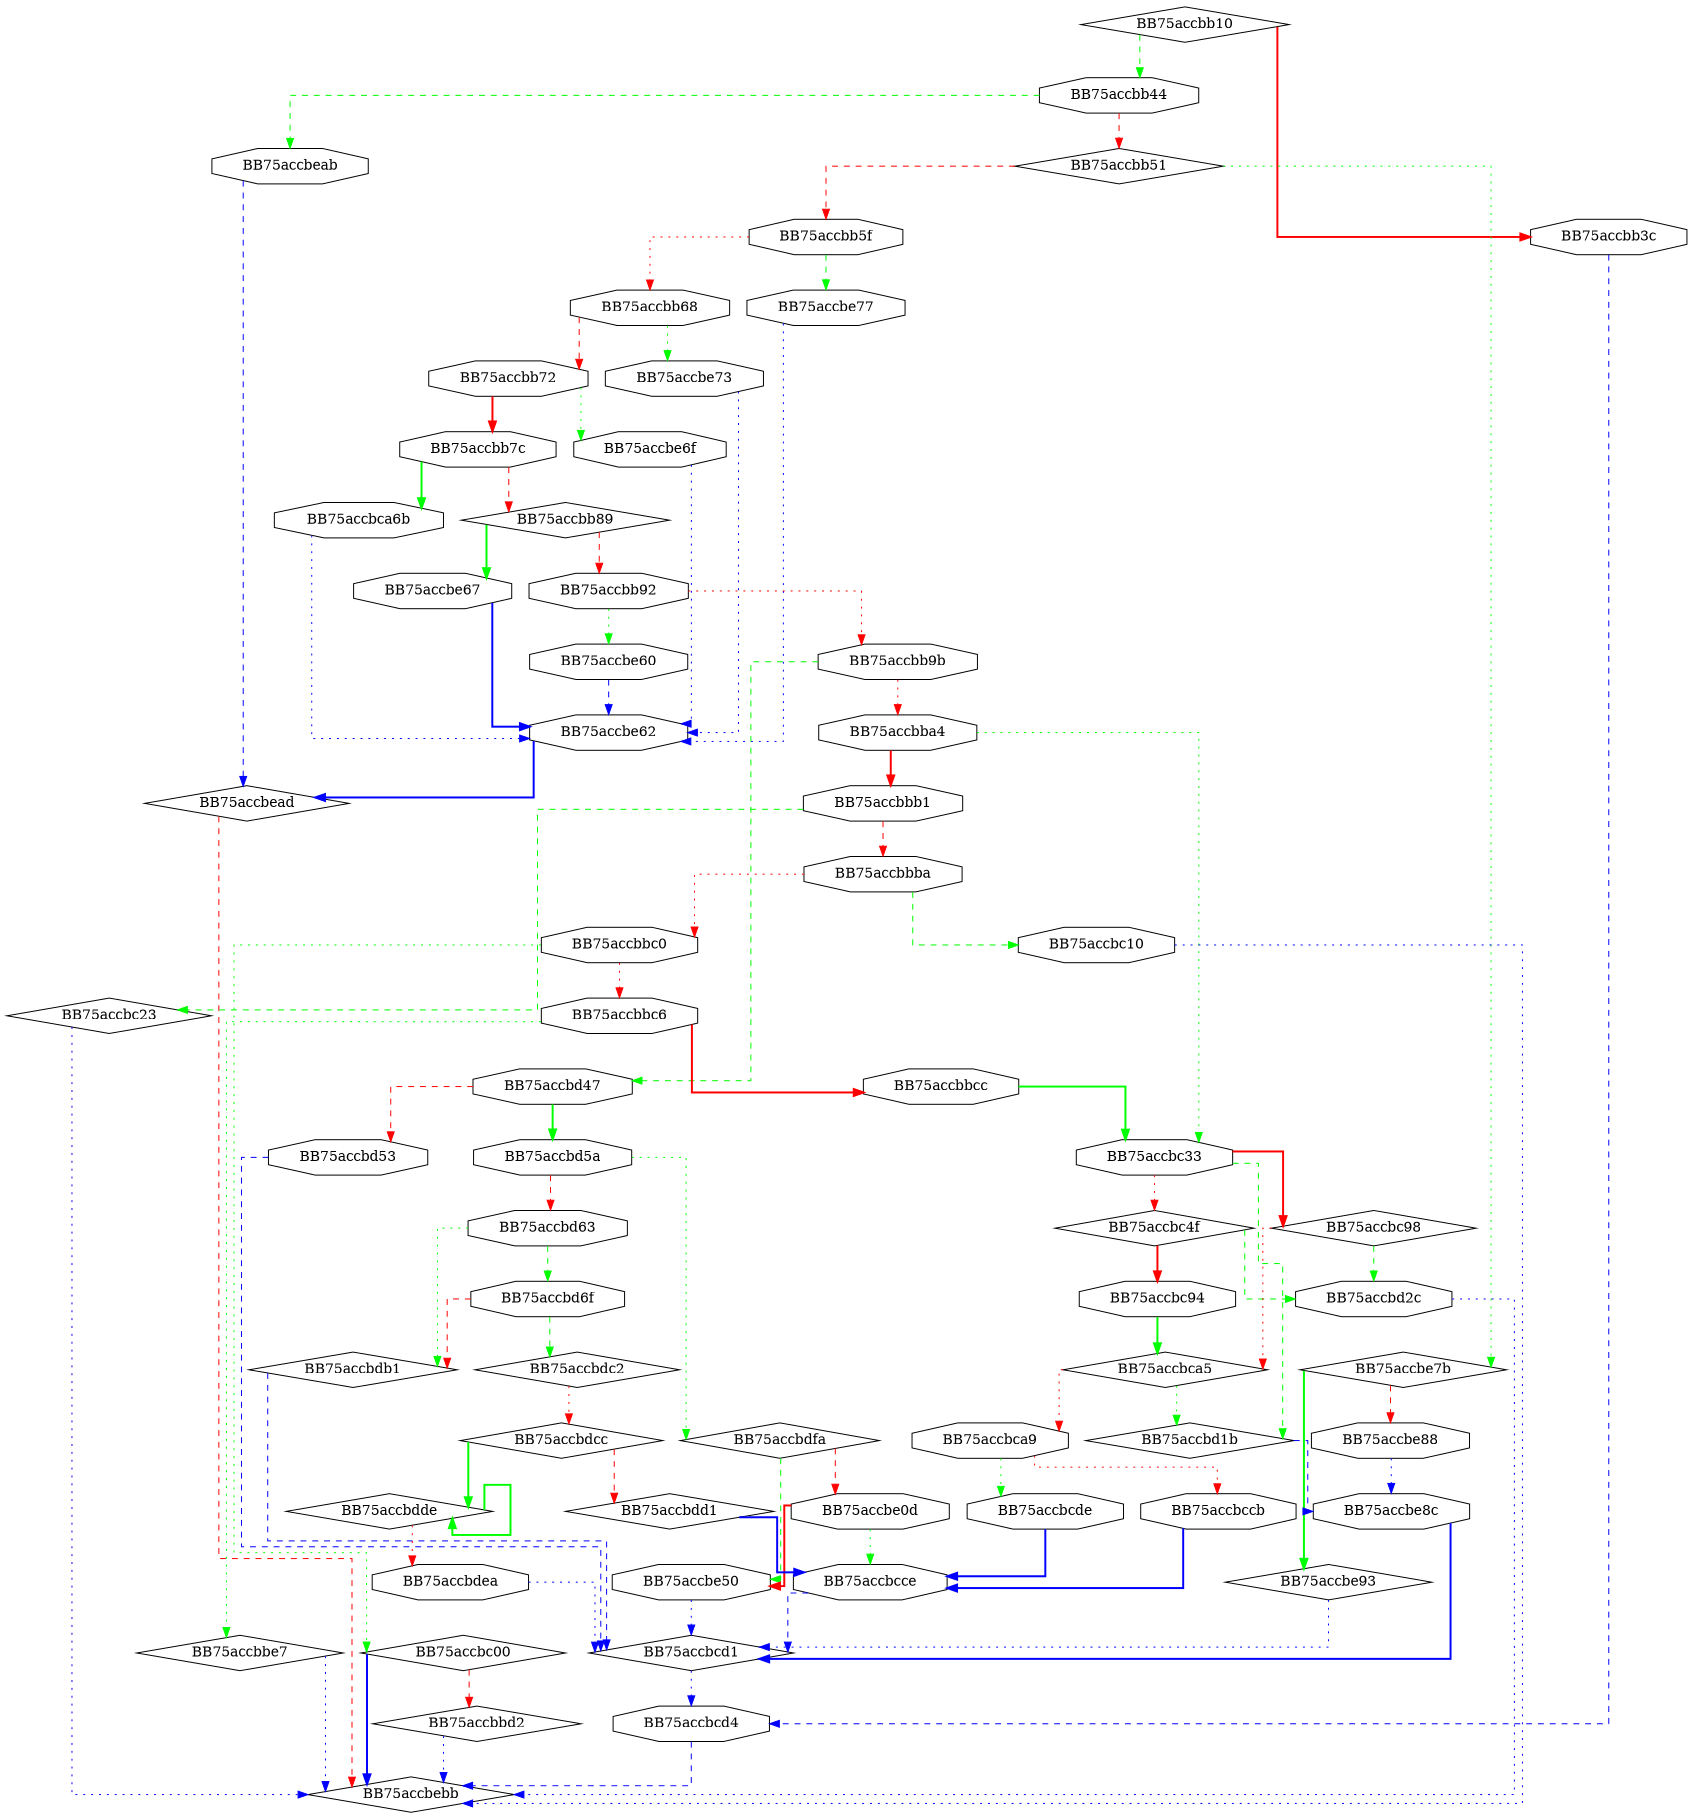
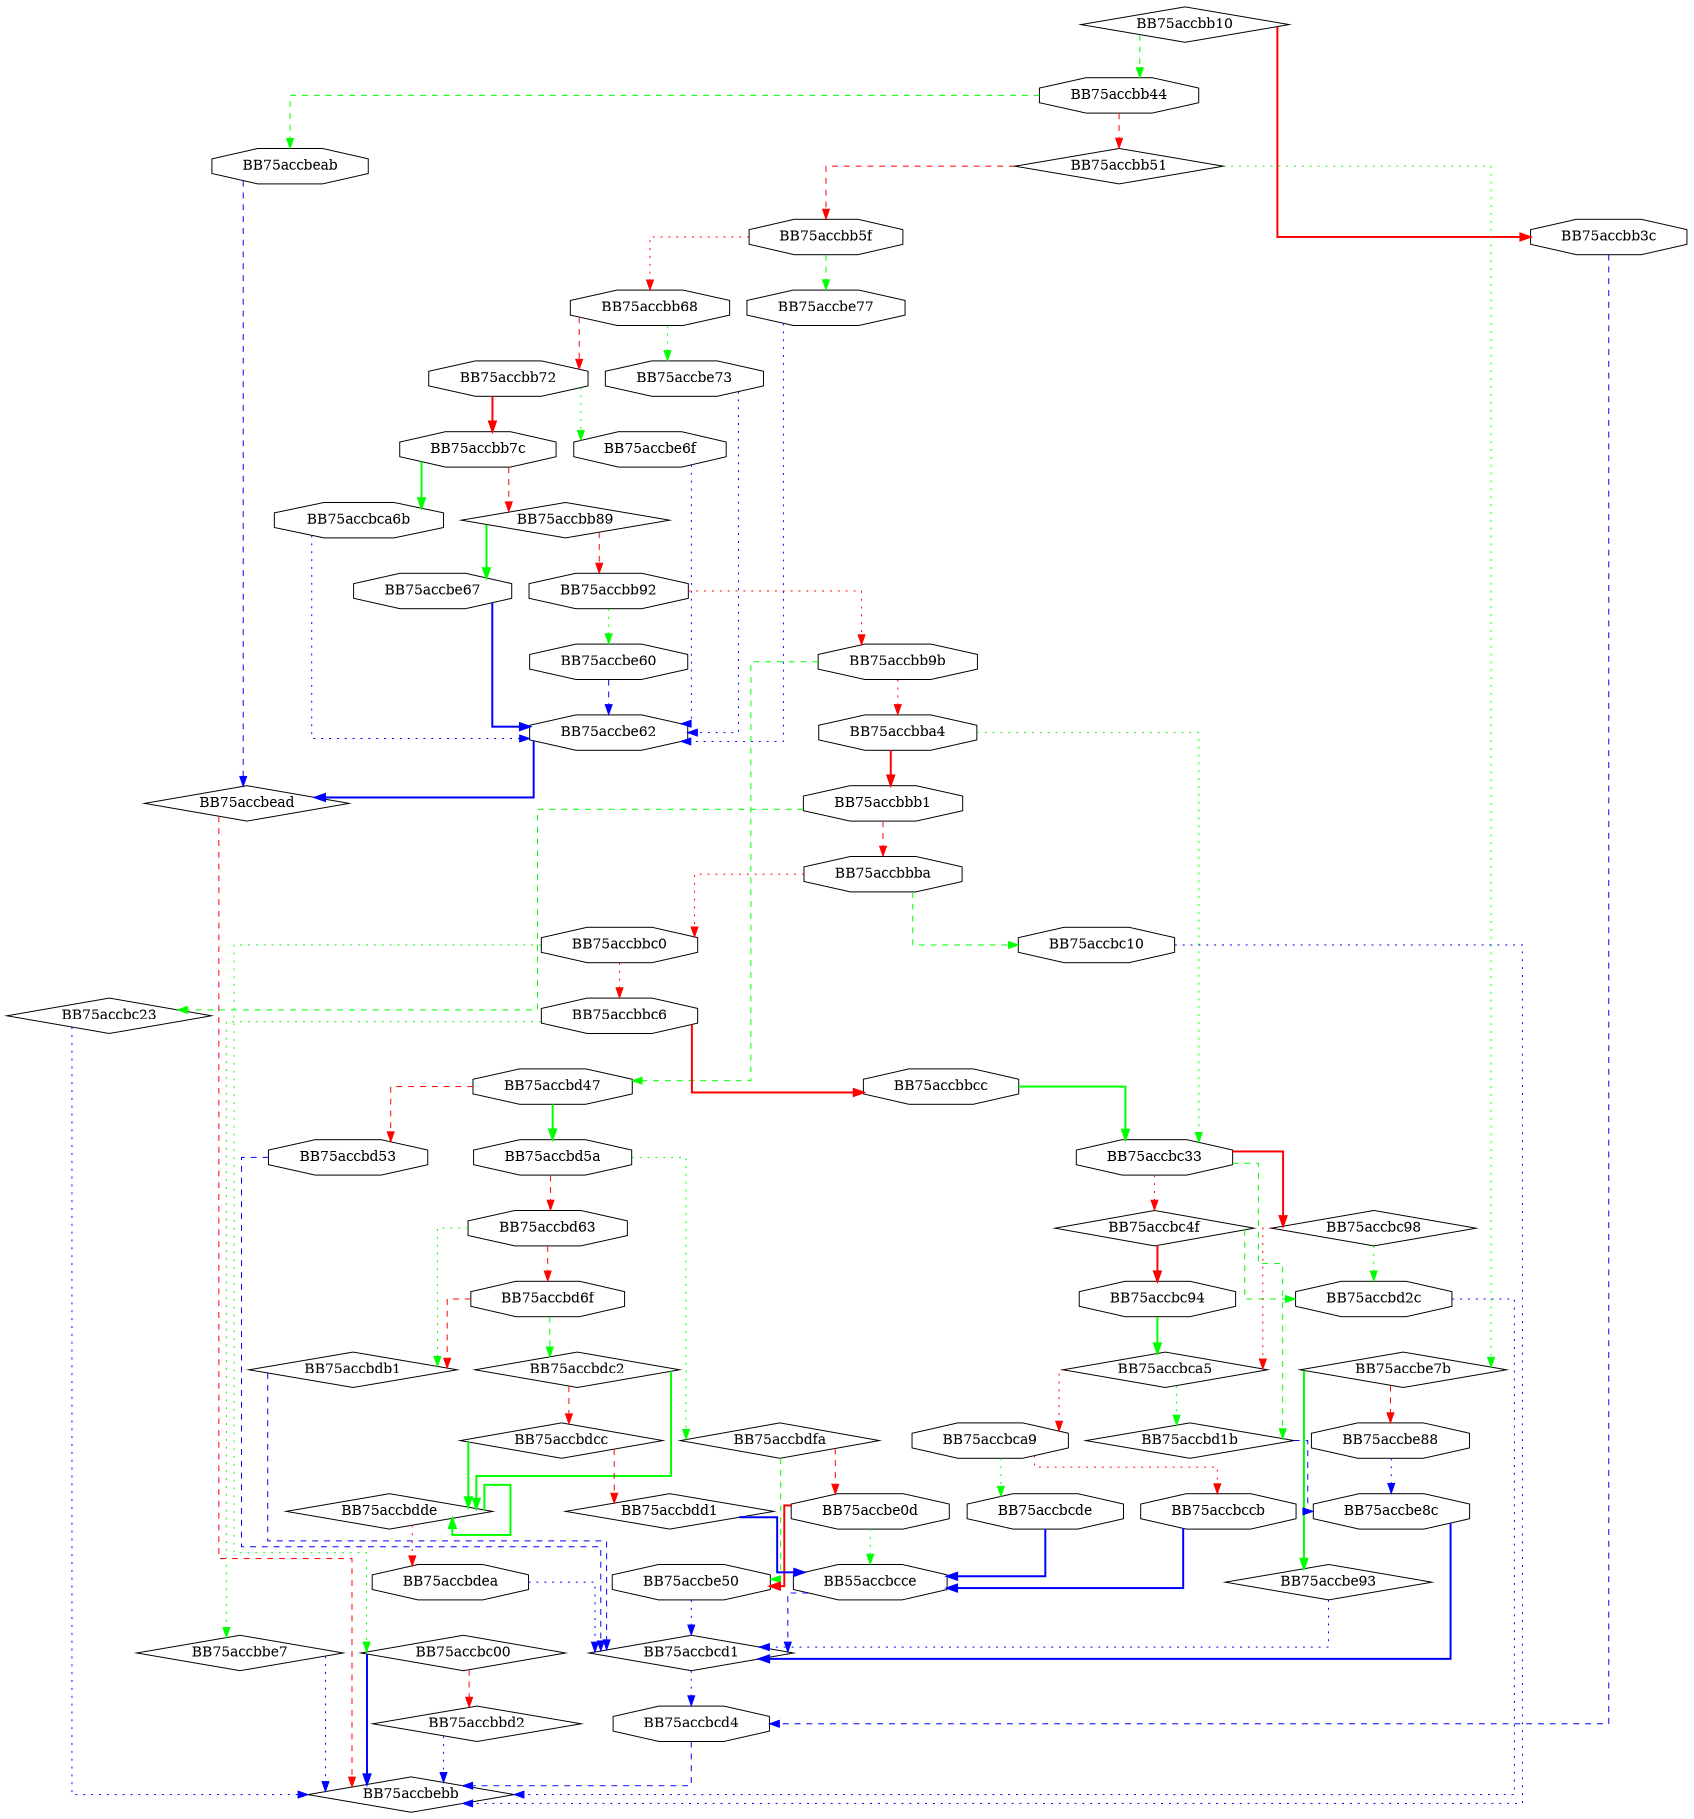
edge "BB75accbd63" -> "BB75accbd6f": color green -> red
edge "BB75accbc98" -> "BB75accbd2c": style dashed -> dotted
edge "BB75accbdc2" -> "BB75accbdcc": style dotted -> dashed
edge "BB75accbdc2" -> "BB75accbdde": added
node "BB75accbcce": label "BB75accbcce" -> "BB55accbcce"
